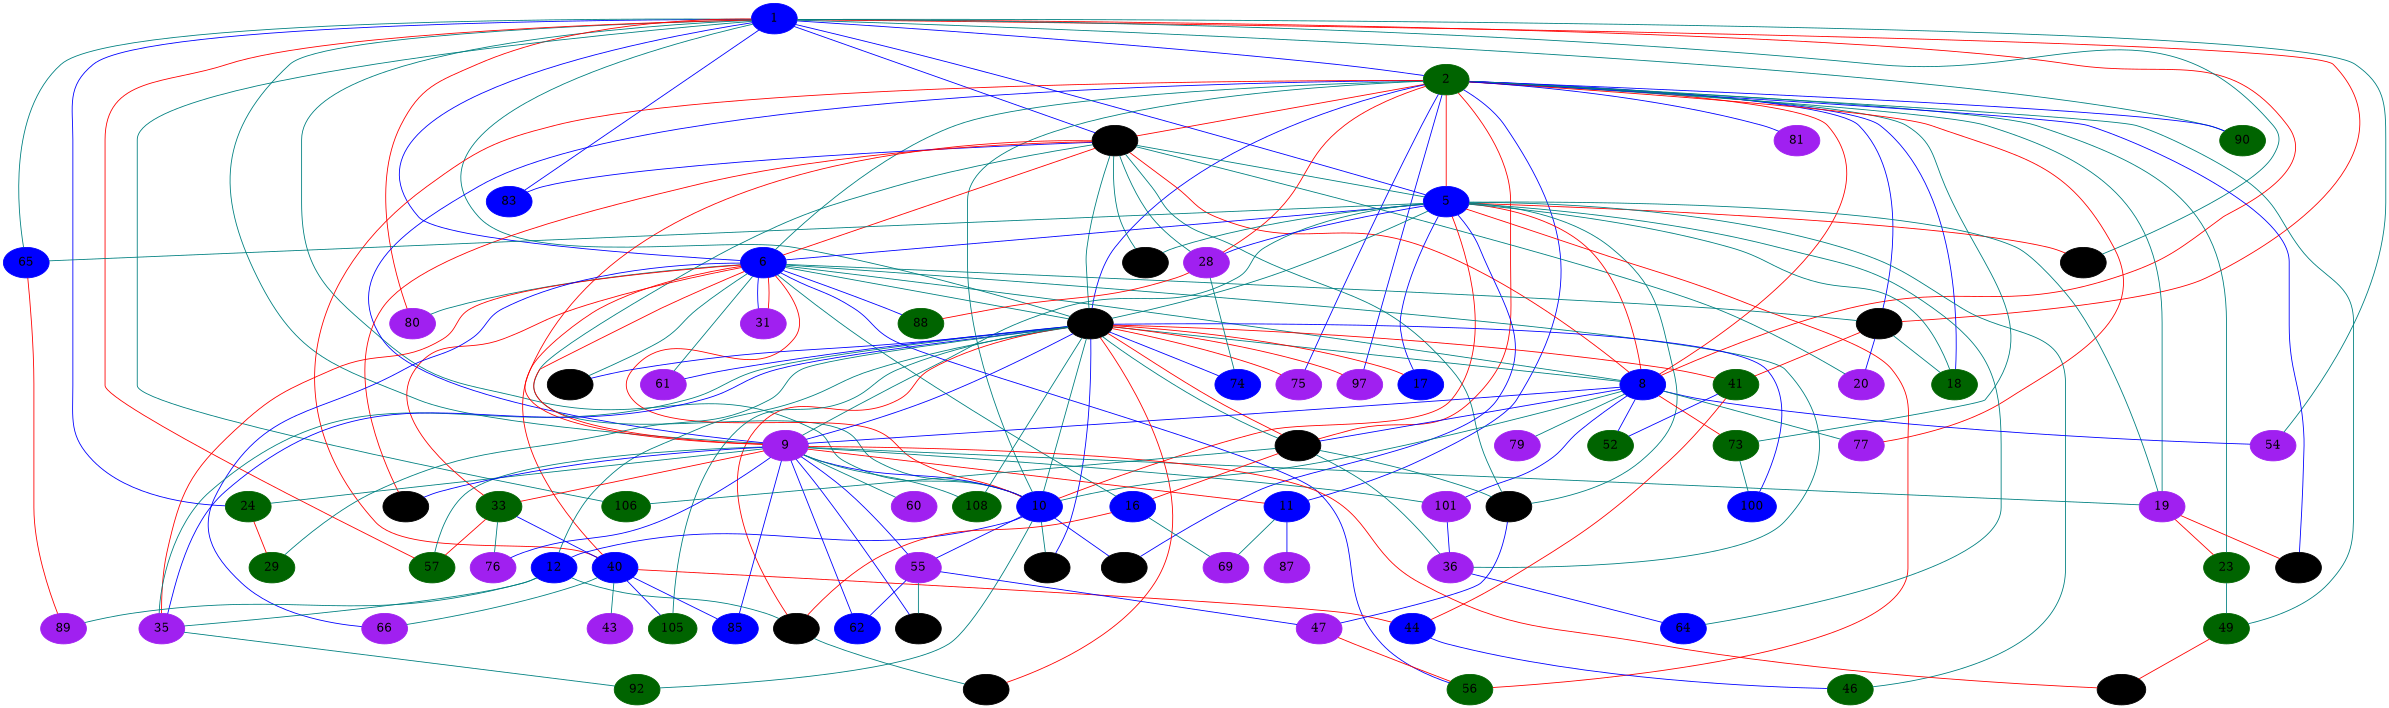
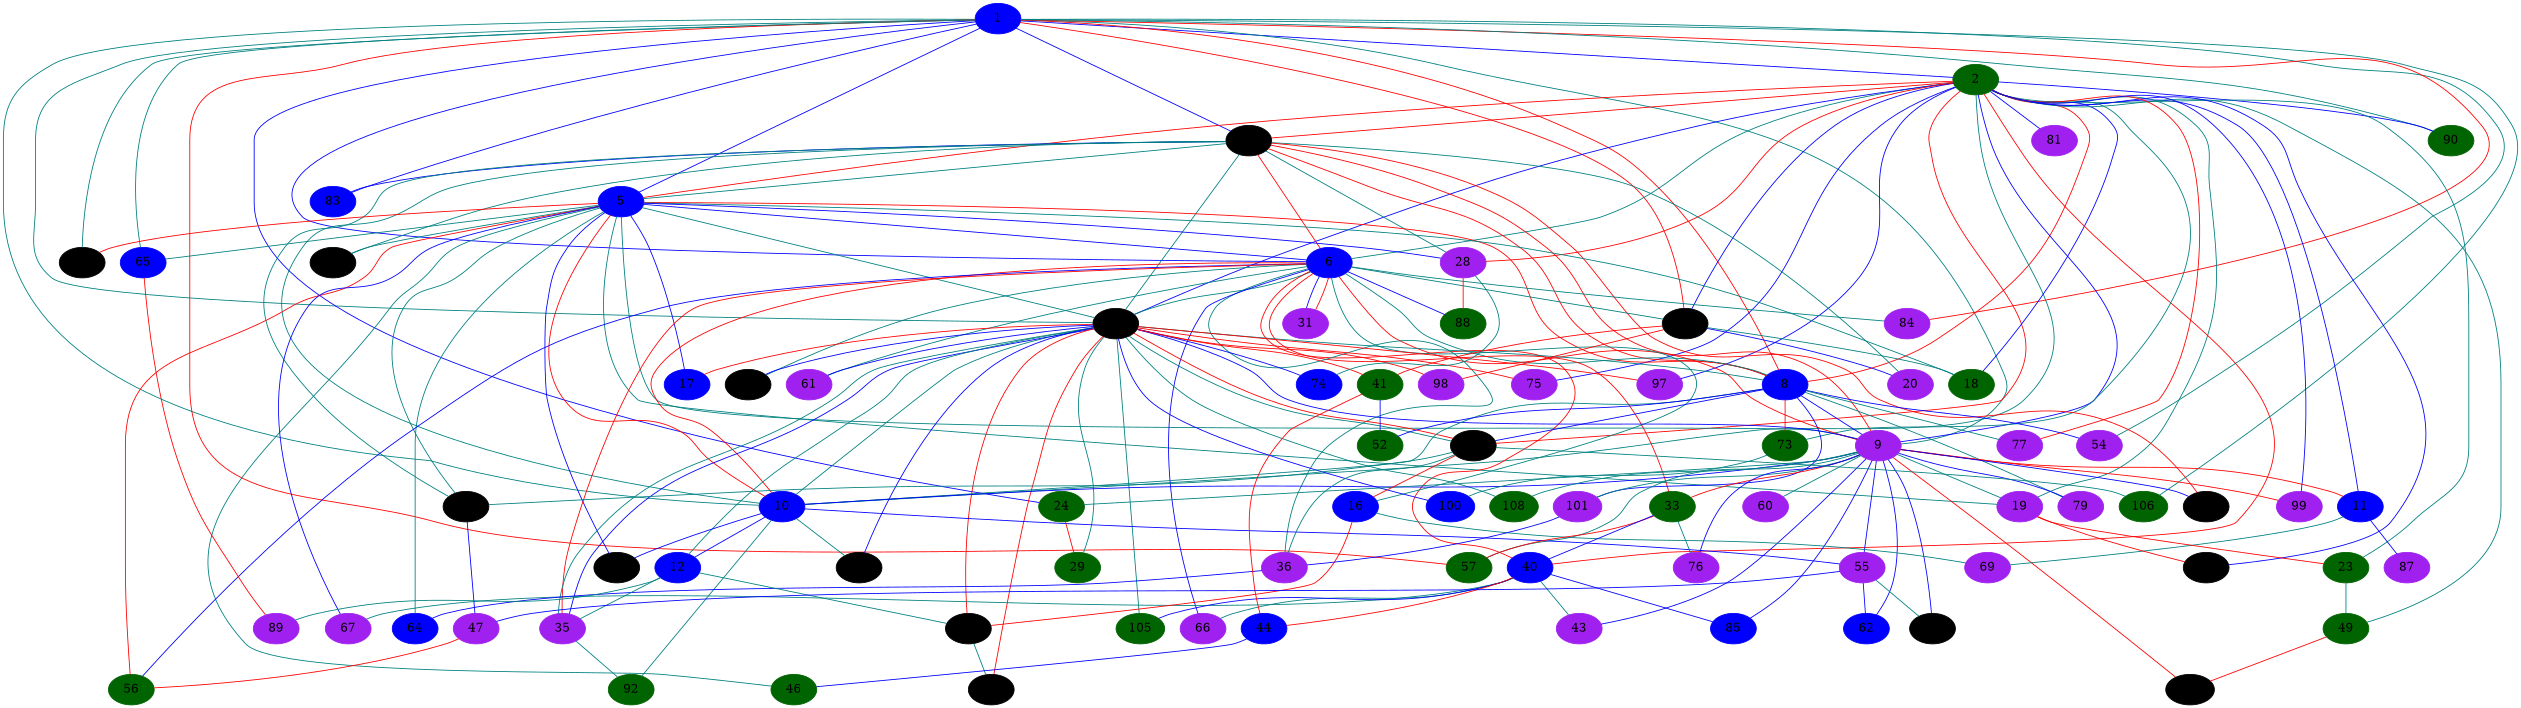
node "80": label "80" -> "84"
node "98": added
edge "9" -- "79": added
node "99": added
edge "9" -- "43": added
node "67": added
